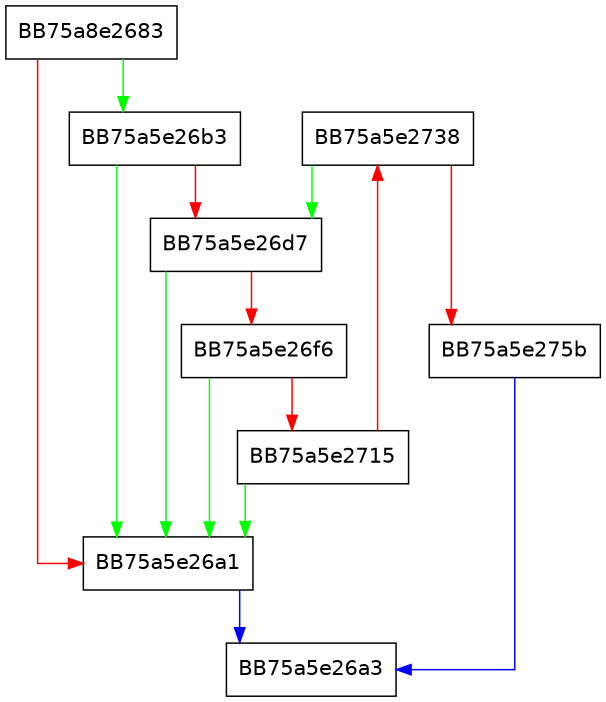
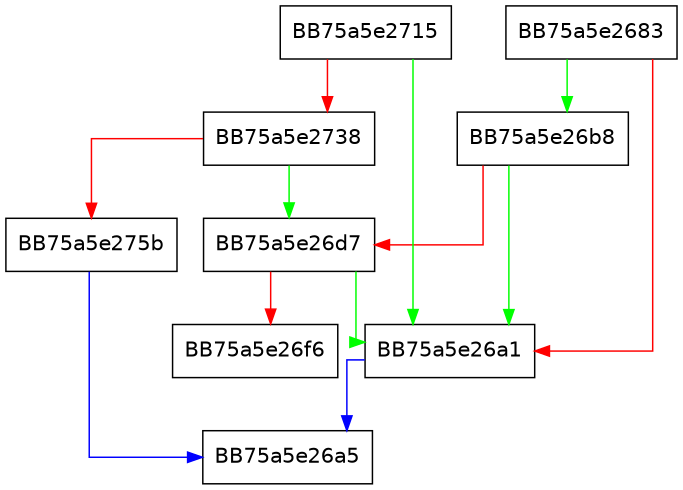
node "BB75a8e2683": label "BB75a8e2683" -> "BB75a5e2683"
node "BB75a5e26b3": label "BB75a5e26b3" -> "BB75a5e26b8"
edge "BB75a5e26f6" -> "BB75a5e2715": removed
edge "BB75a5e26f6" -> "BB75a5e26a1": removed
node "BB75a5e26a3": label "BB75a5e26a3" -> "BB75a5e26a5"
